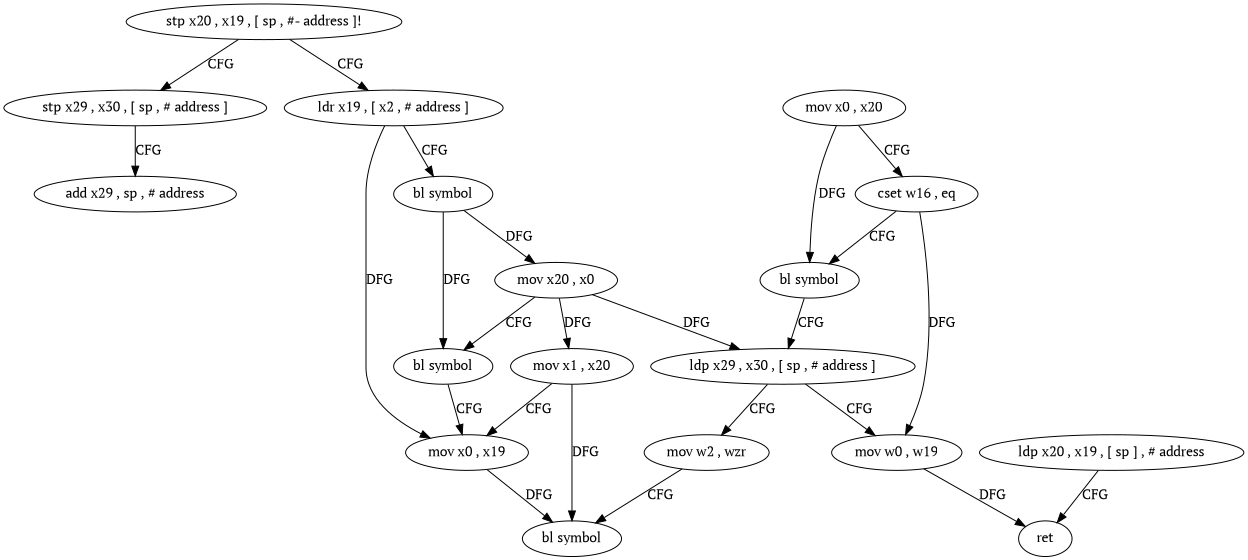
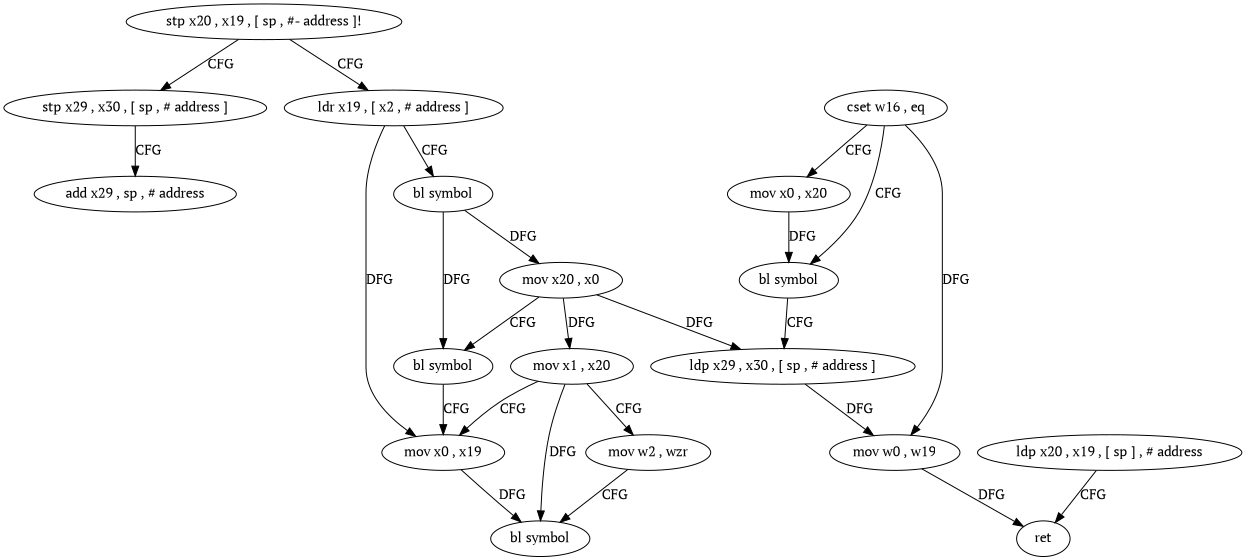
edge "mov x0 , x20" -> "cset w16 , eq": reversed
edge "ldp x29 , x30 , [ sp , # address ]" -> "mov w2 , wzr": now "mov x1 , x20" -> "mov w2 , wzr"
edge "ldp x29 , x30 , [ sp , # address ]" -> "mov w0 , w19": label "CFG" -> "DFG"
